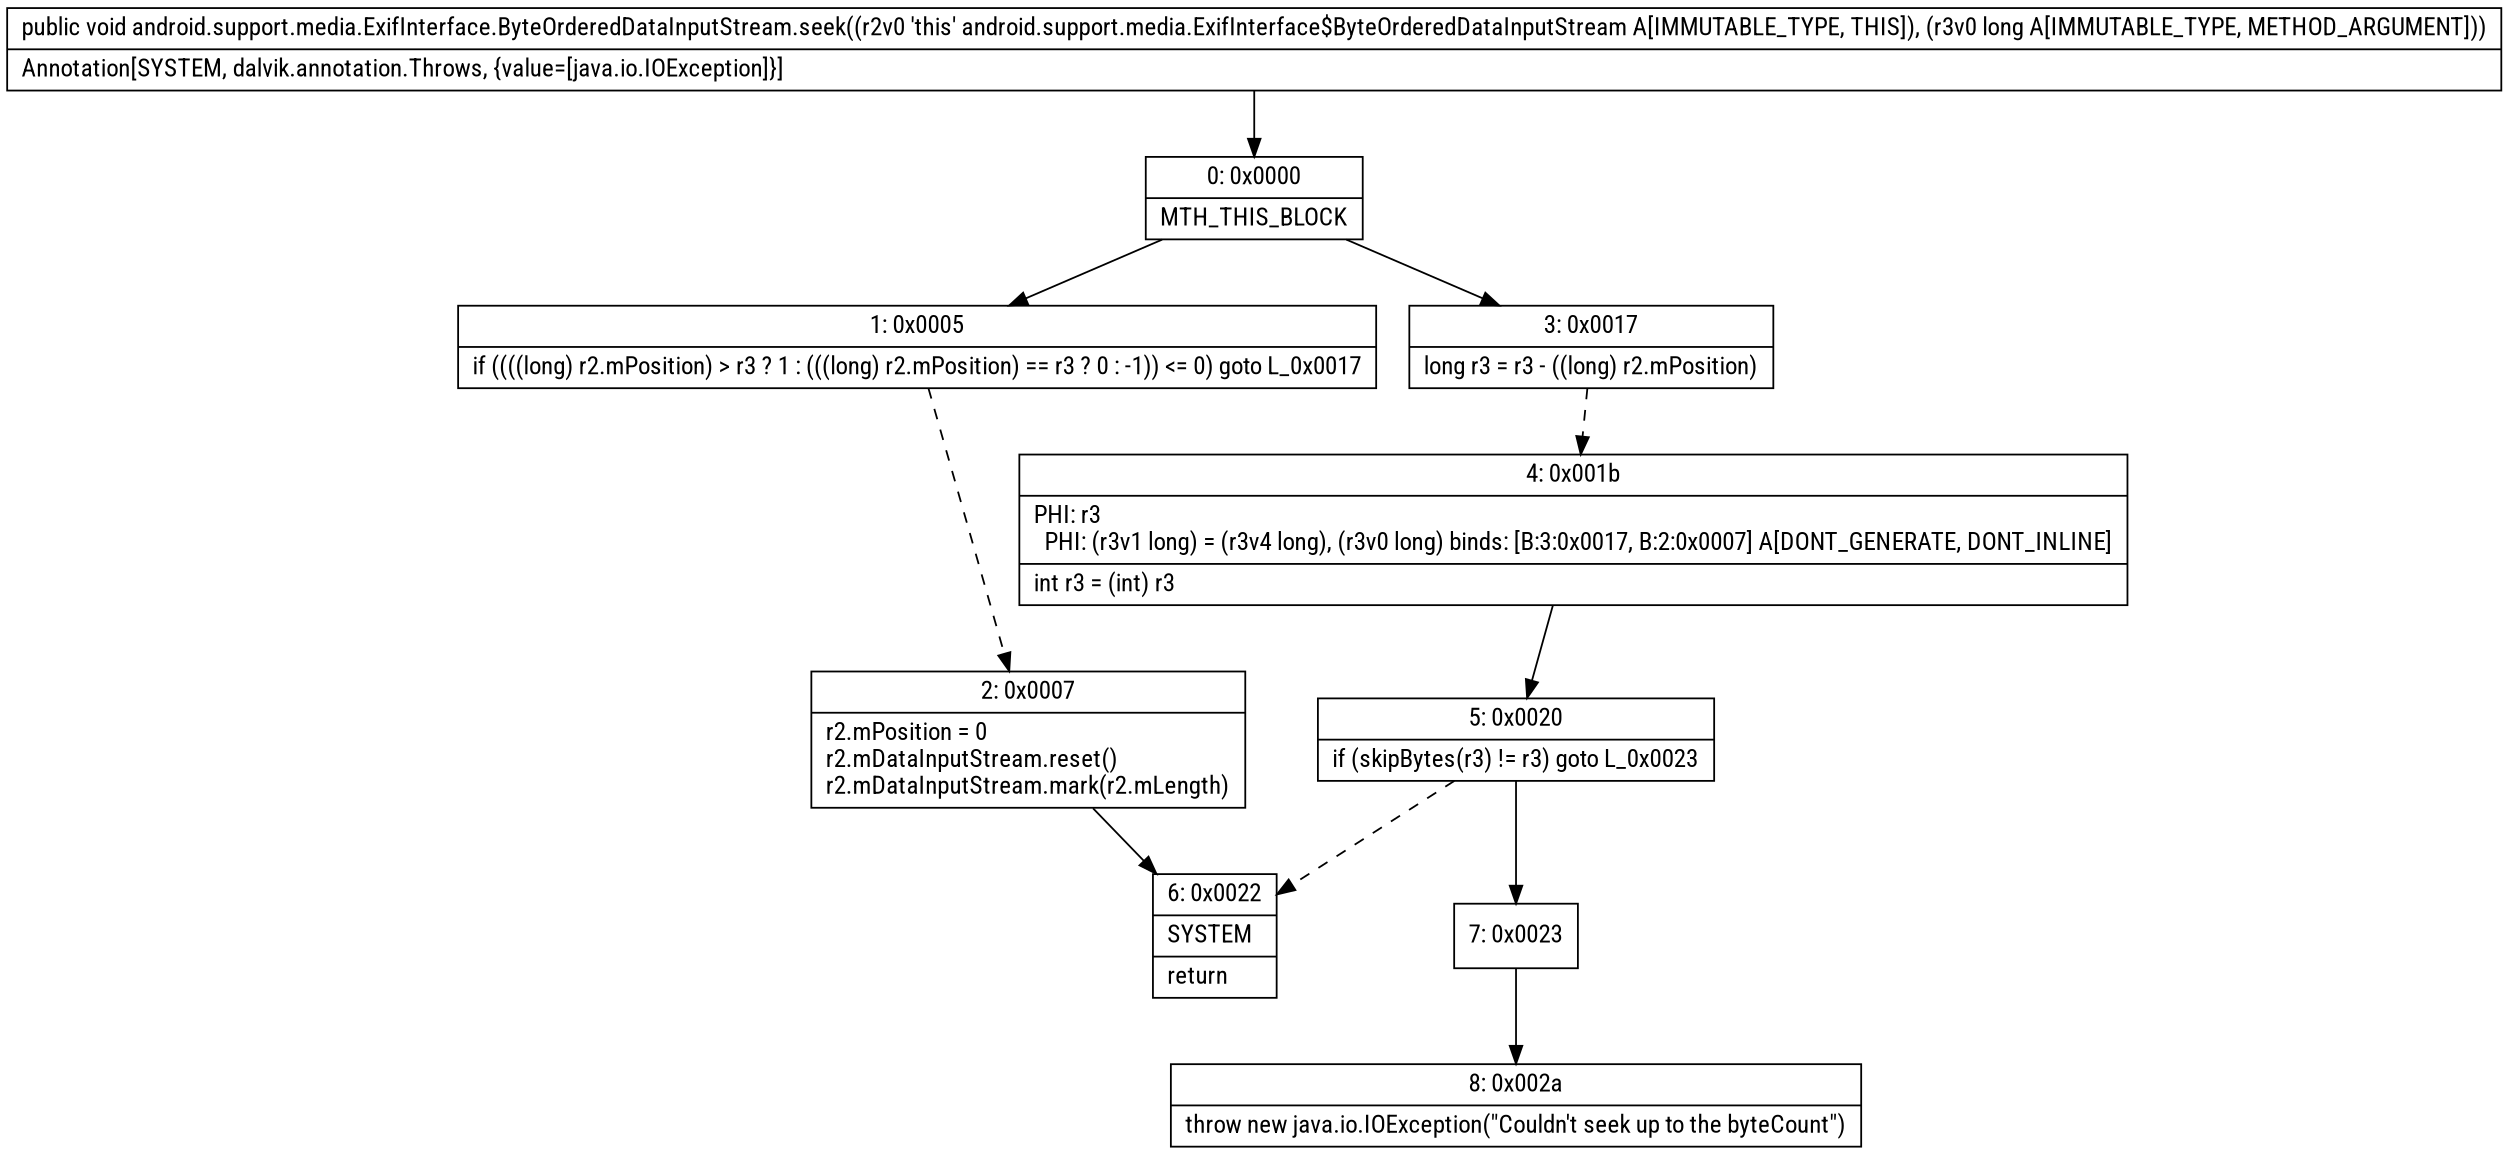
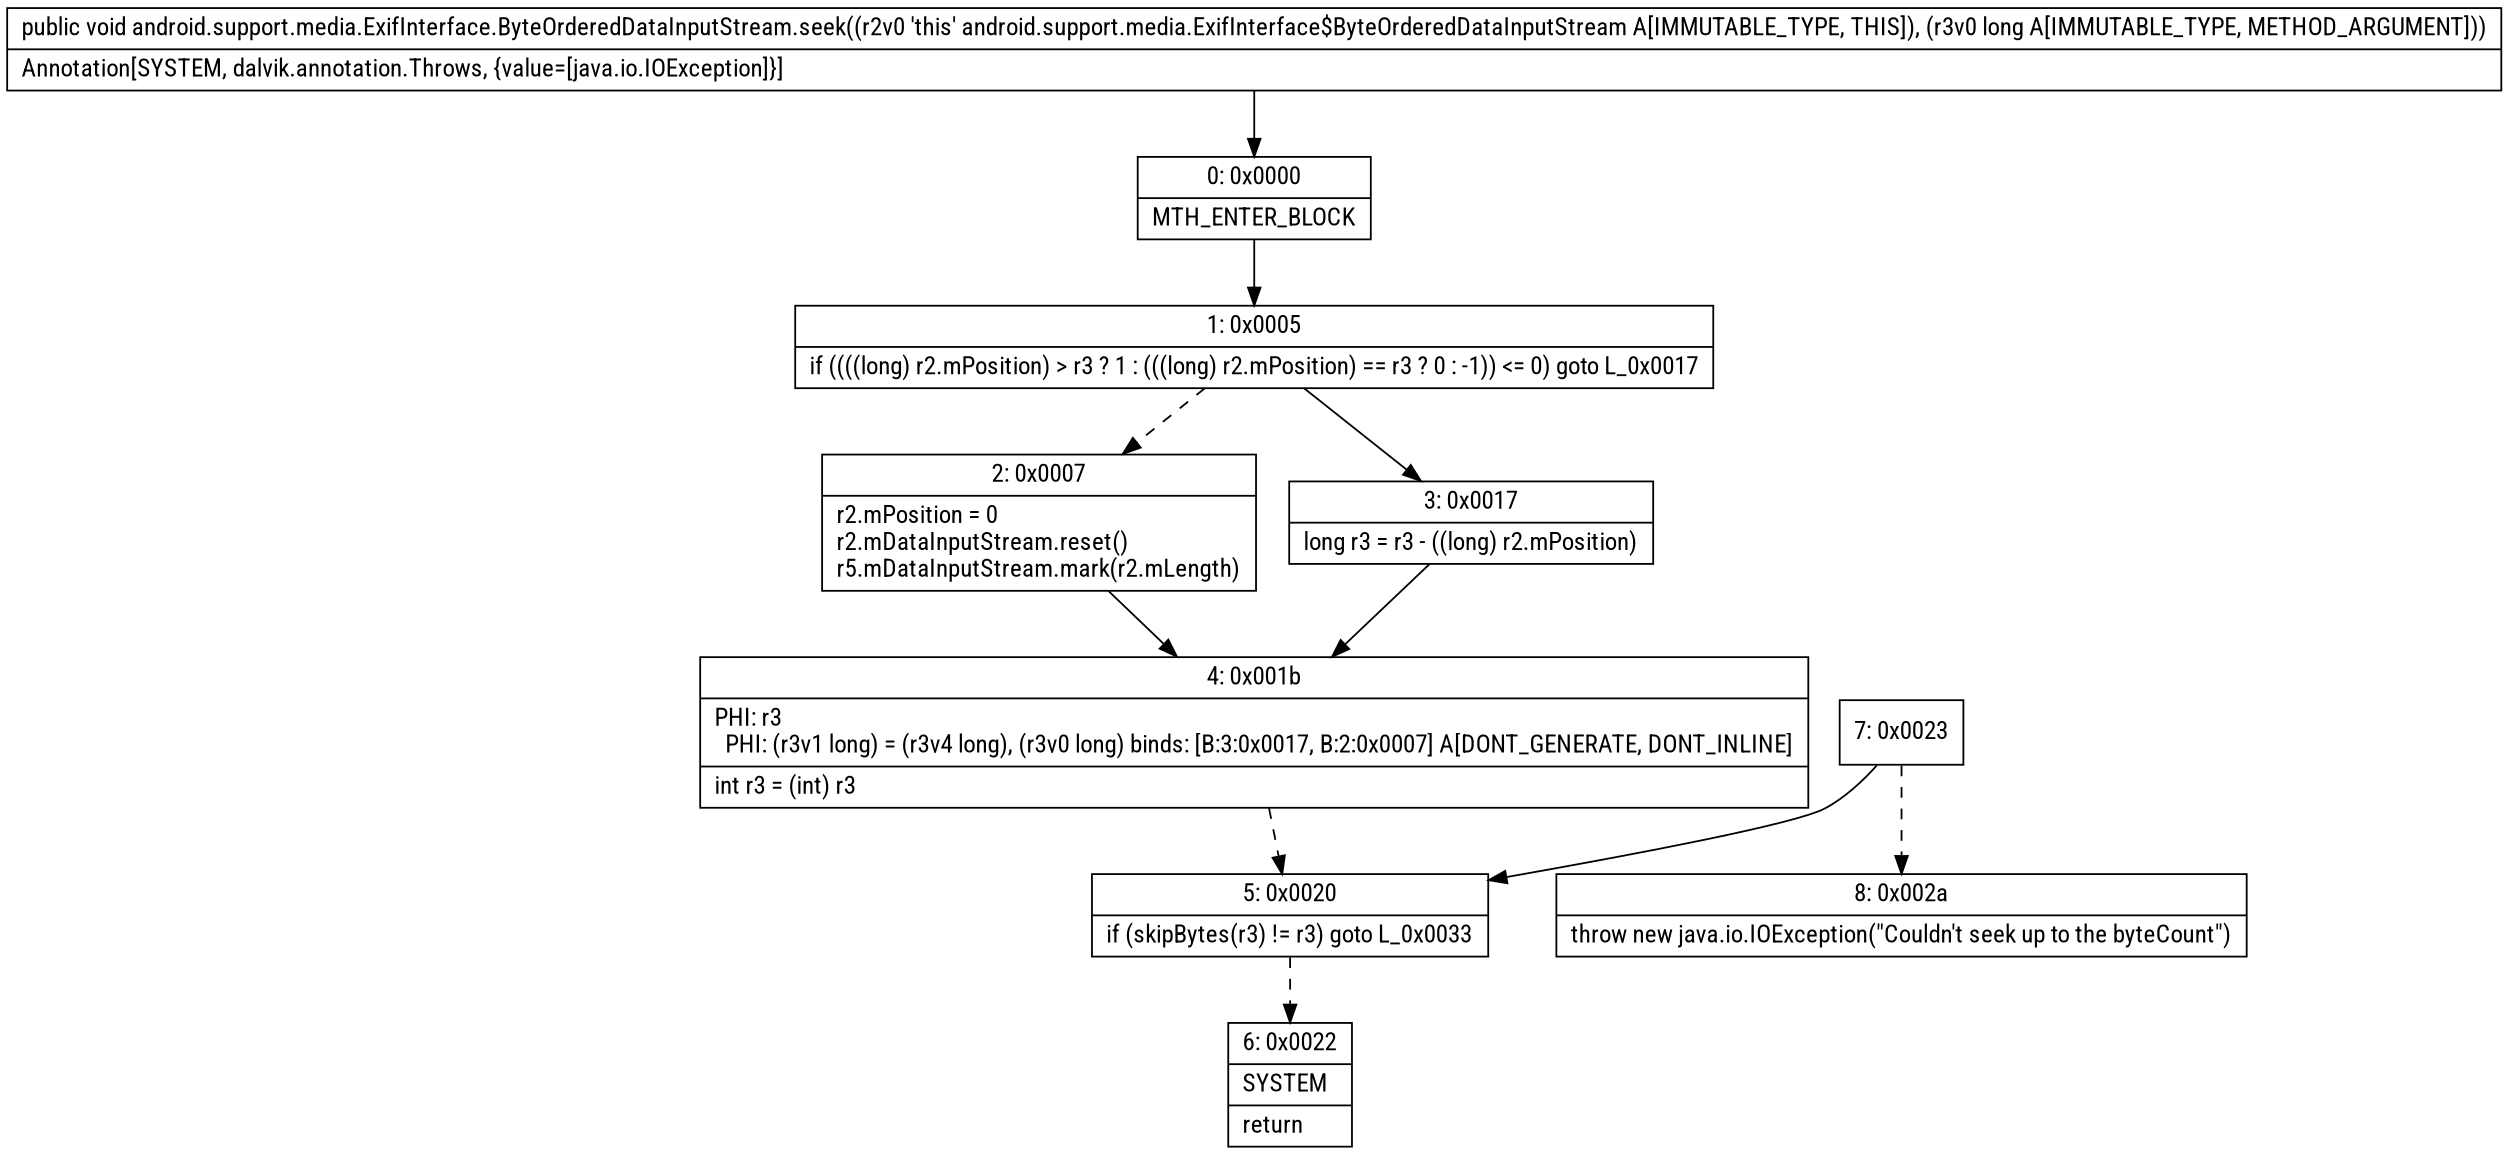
node "0: 0x0000": text "MTH_THIS_BLOCK" -> "MTH_ENTER_BLOCK"
edge "0: 0x0000" -> "3: 0x0017": now "1: 0x0005" -> "3: 0x0017"
edge "3: 0x0017" -> "4: 0x001b": style dashed -> solid
edge "4: 0x001b" -> "5: 0x0020": style solid -> dashed
node "5: 0x0020": text "if (skipBytes(r3) != r3) goto L_0x0023" -> "if (skipBytes(r3) != r3) goto L_0x0033"
node "2: 0x0007": text "r2.mDataInputStream.mark(r2.mLength)" -> "r5.mDataInputStream.mark(r2.mLength)"
edge "5: 0x0020" -> "7: 0x0023": reversed
edge "2: 0x0007" -> "6: 0x0022": now "2: 0x0007" -> "4: 0x001b"
edge "7: 0x0023" -> "8: 0x002a": style solid -> dashed
